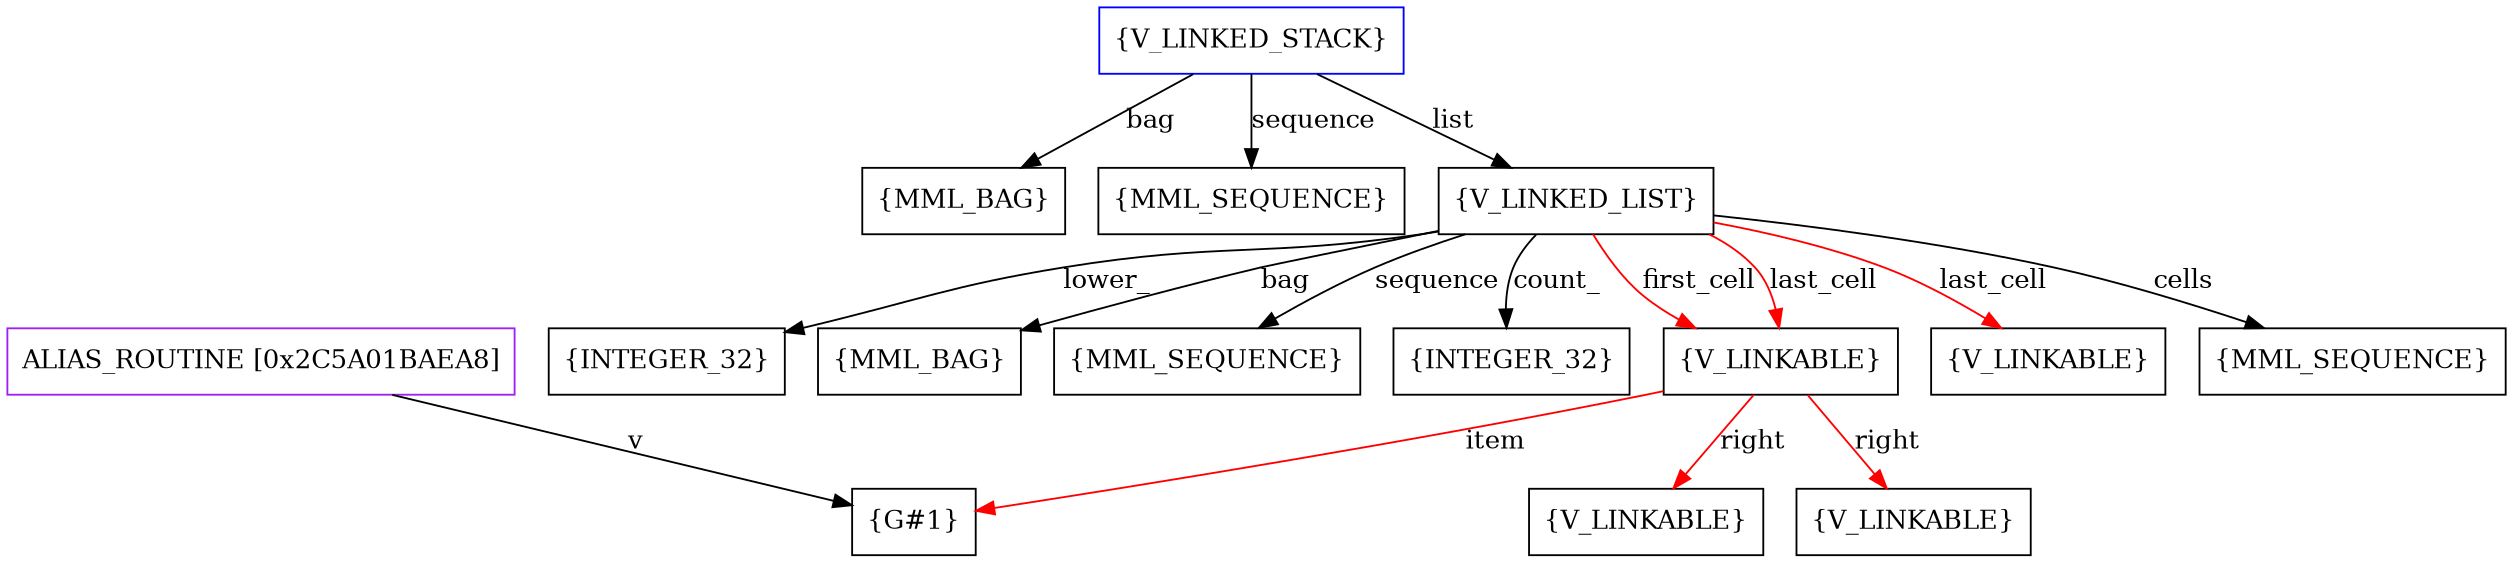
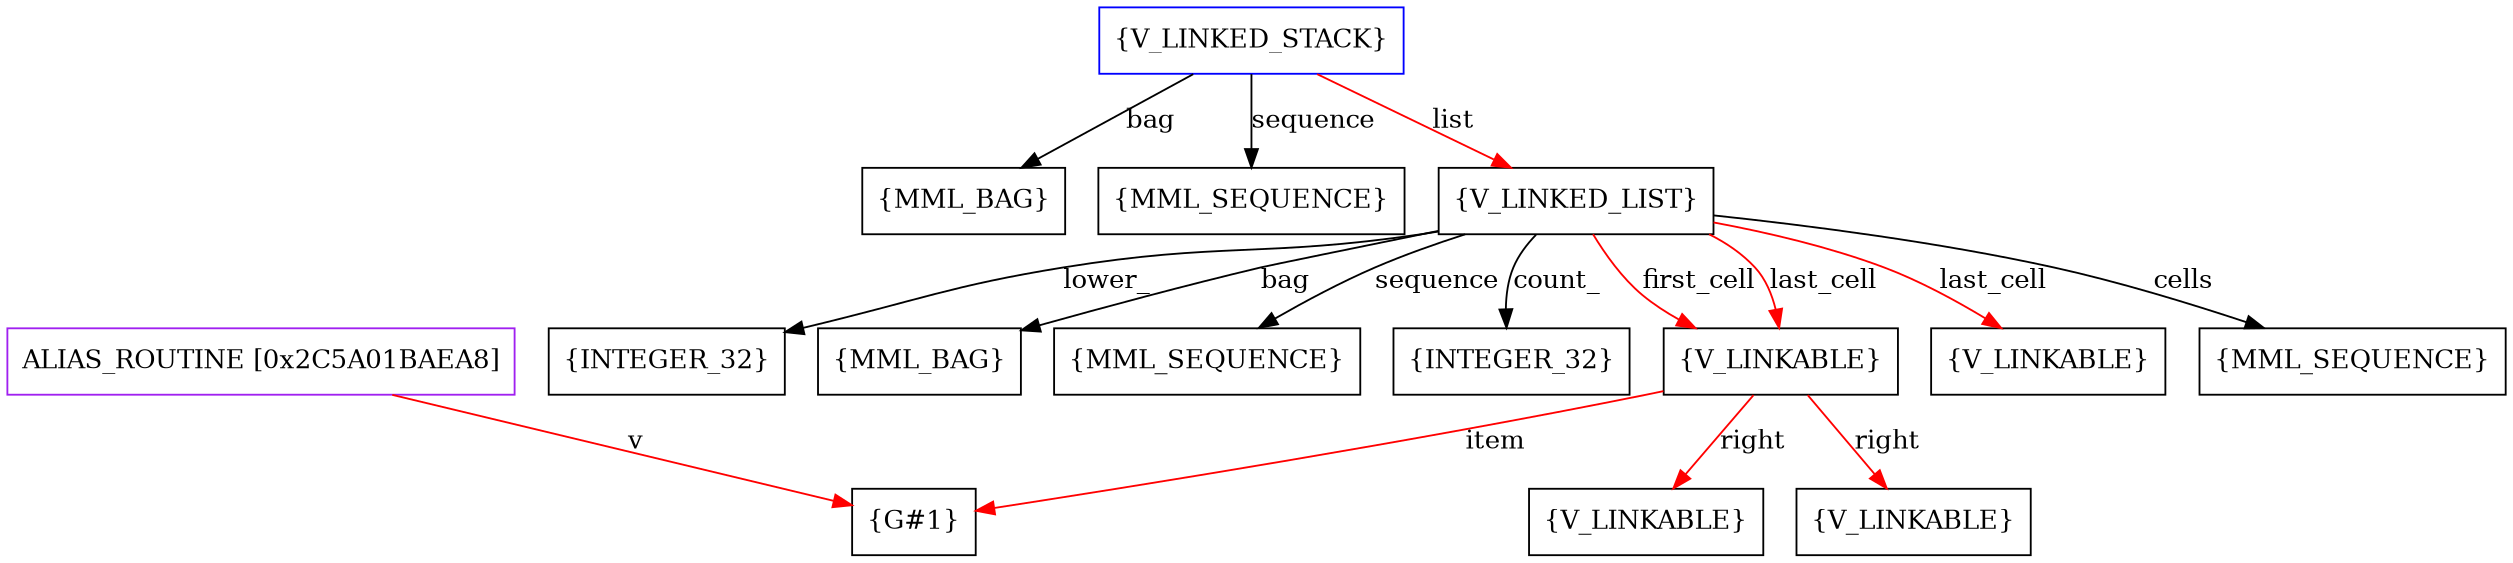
edge "{V_LINKED_STACK}" -> "{V_LINKED_LIST}": color black -> red
edge "ALIAS_ROUTINE [0x2C5A01BAEA8]" -> "{G#1}": color black -> red
